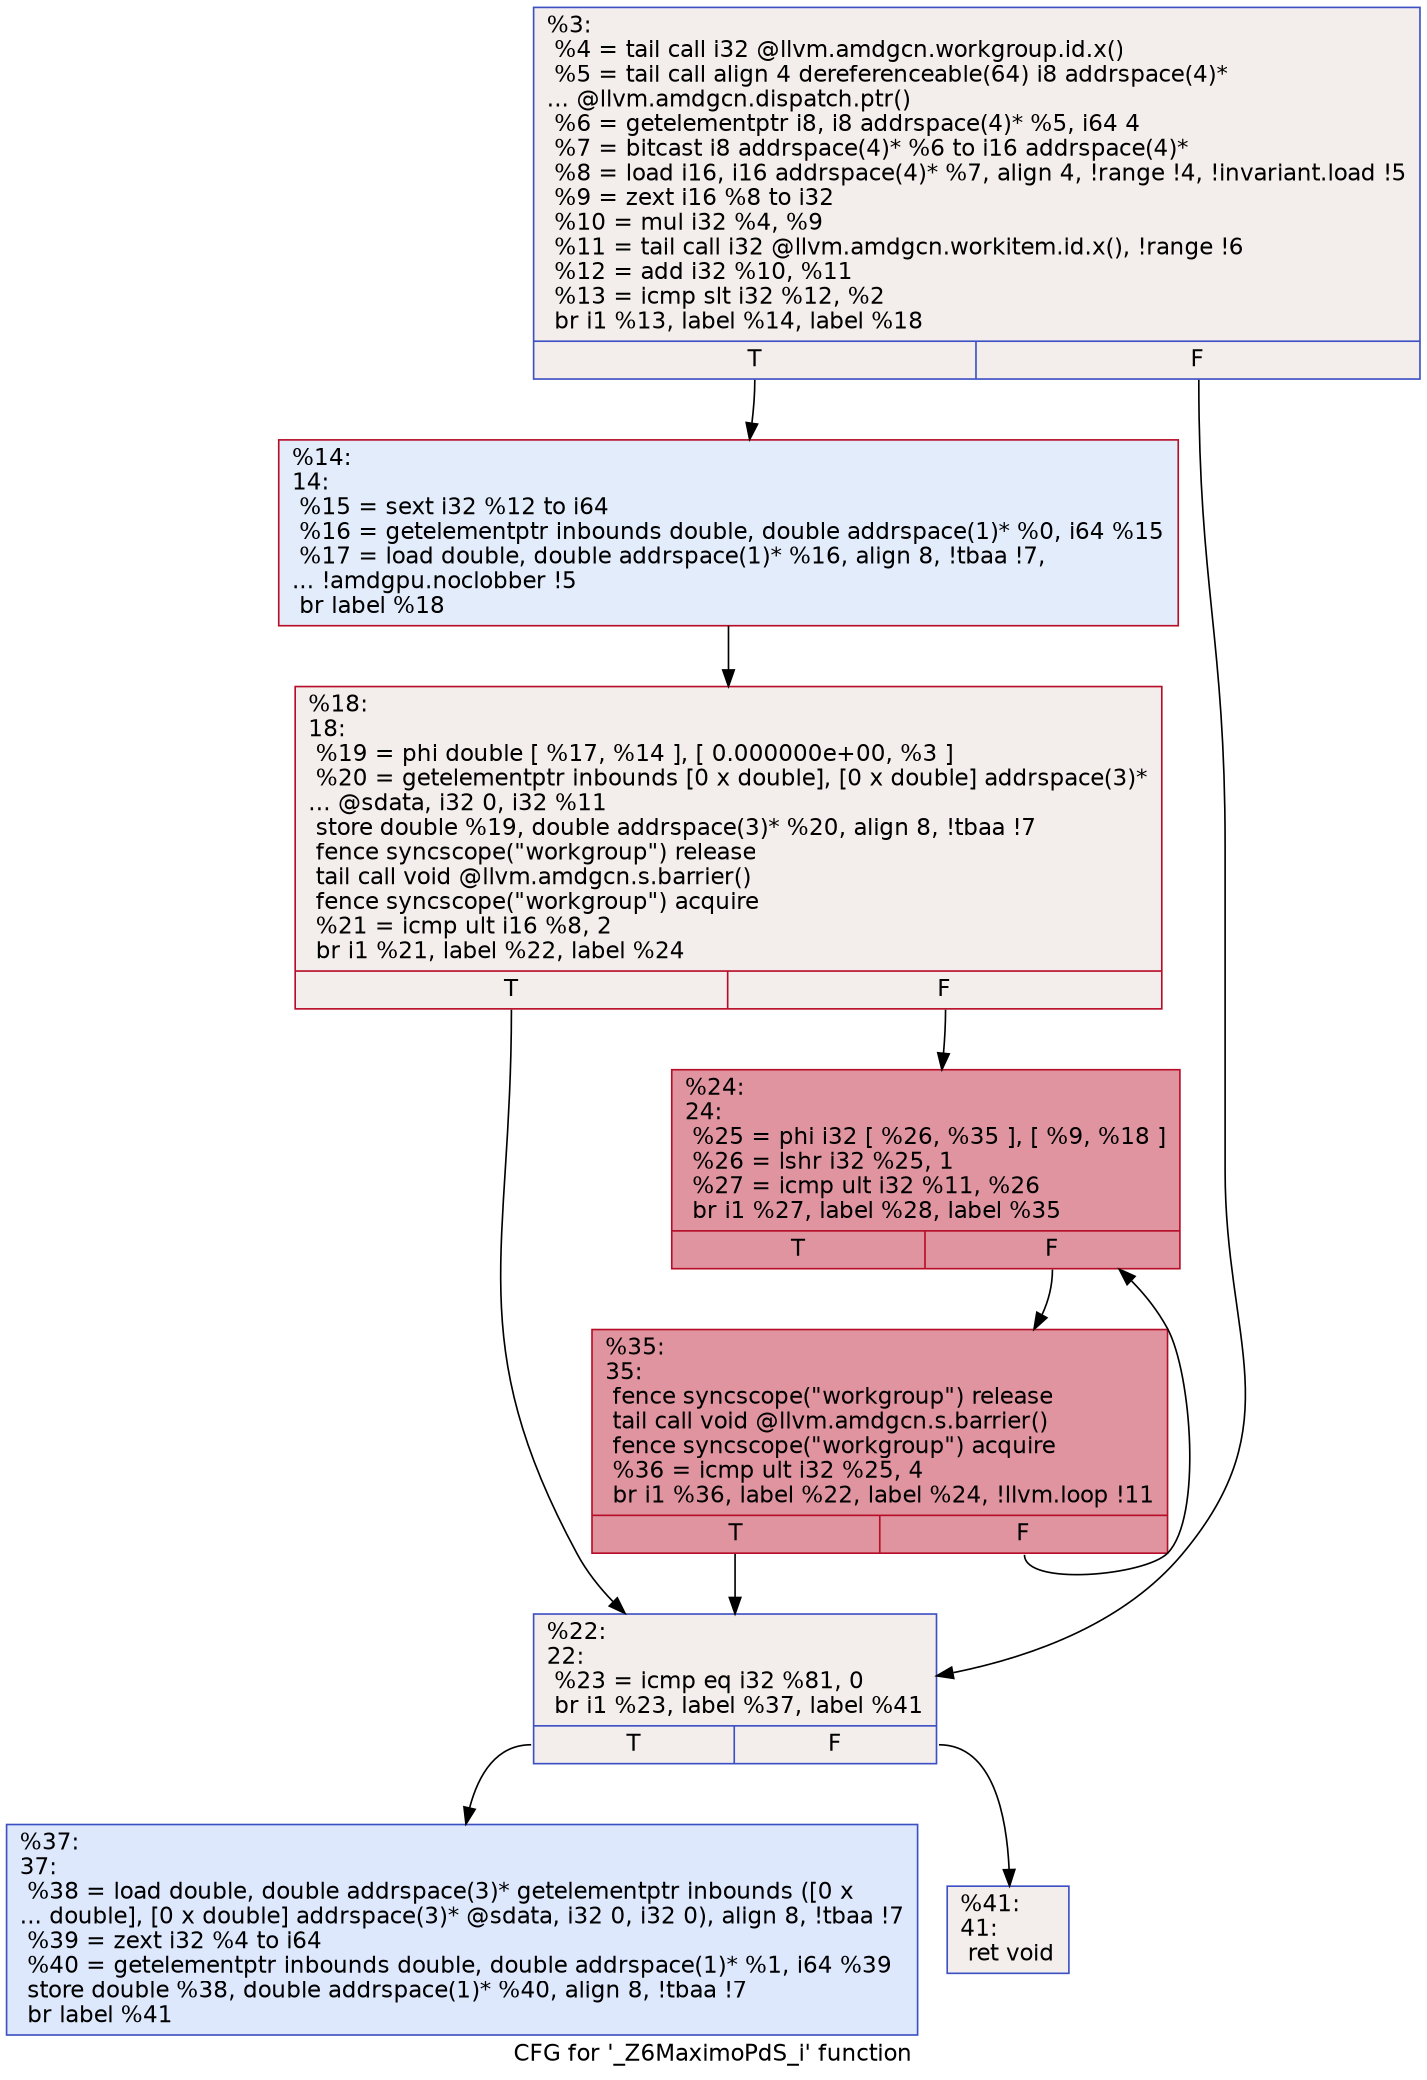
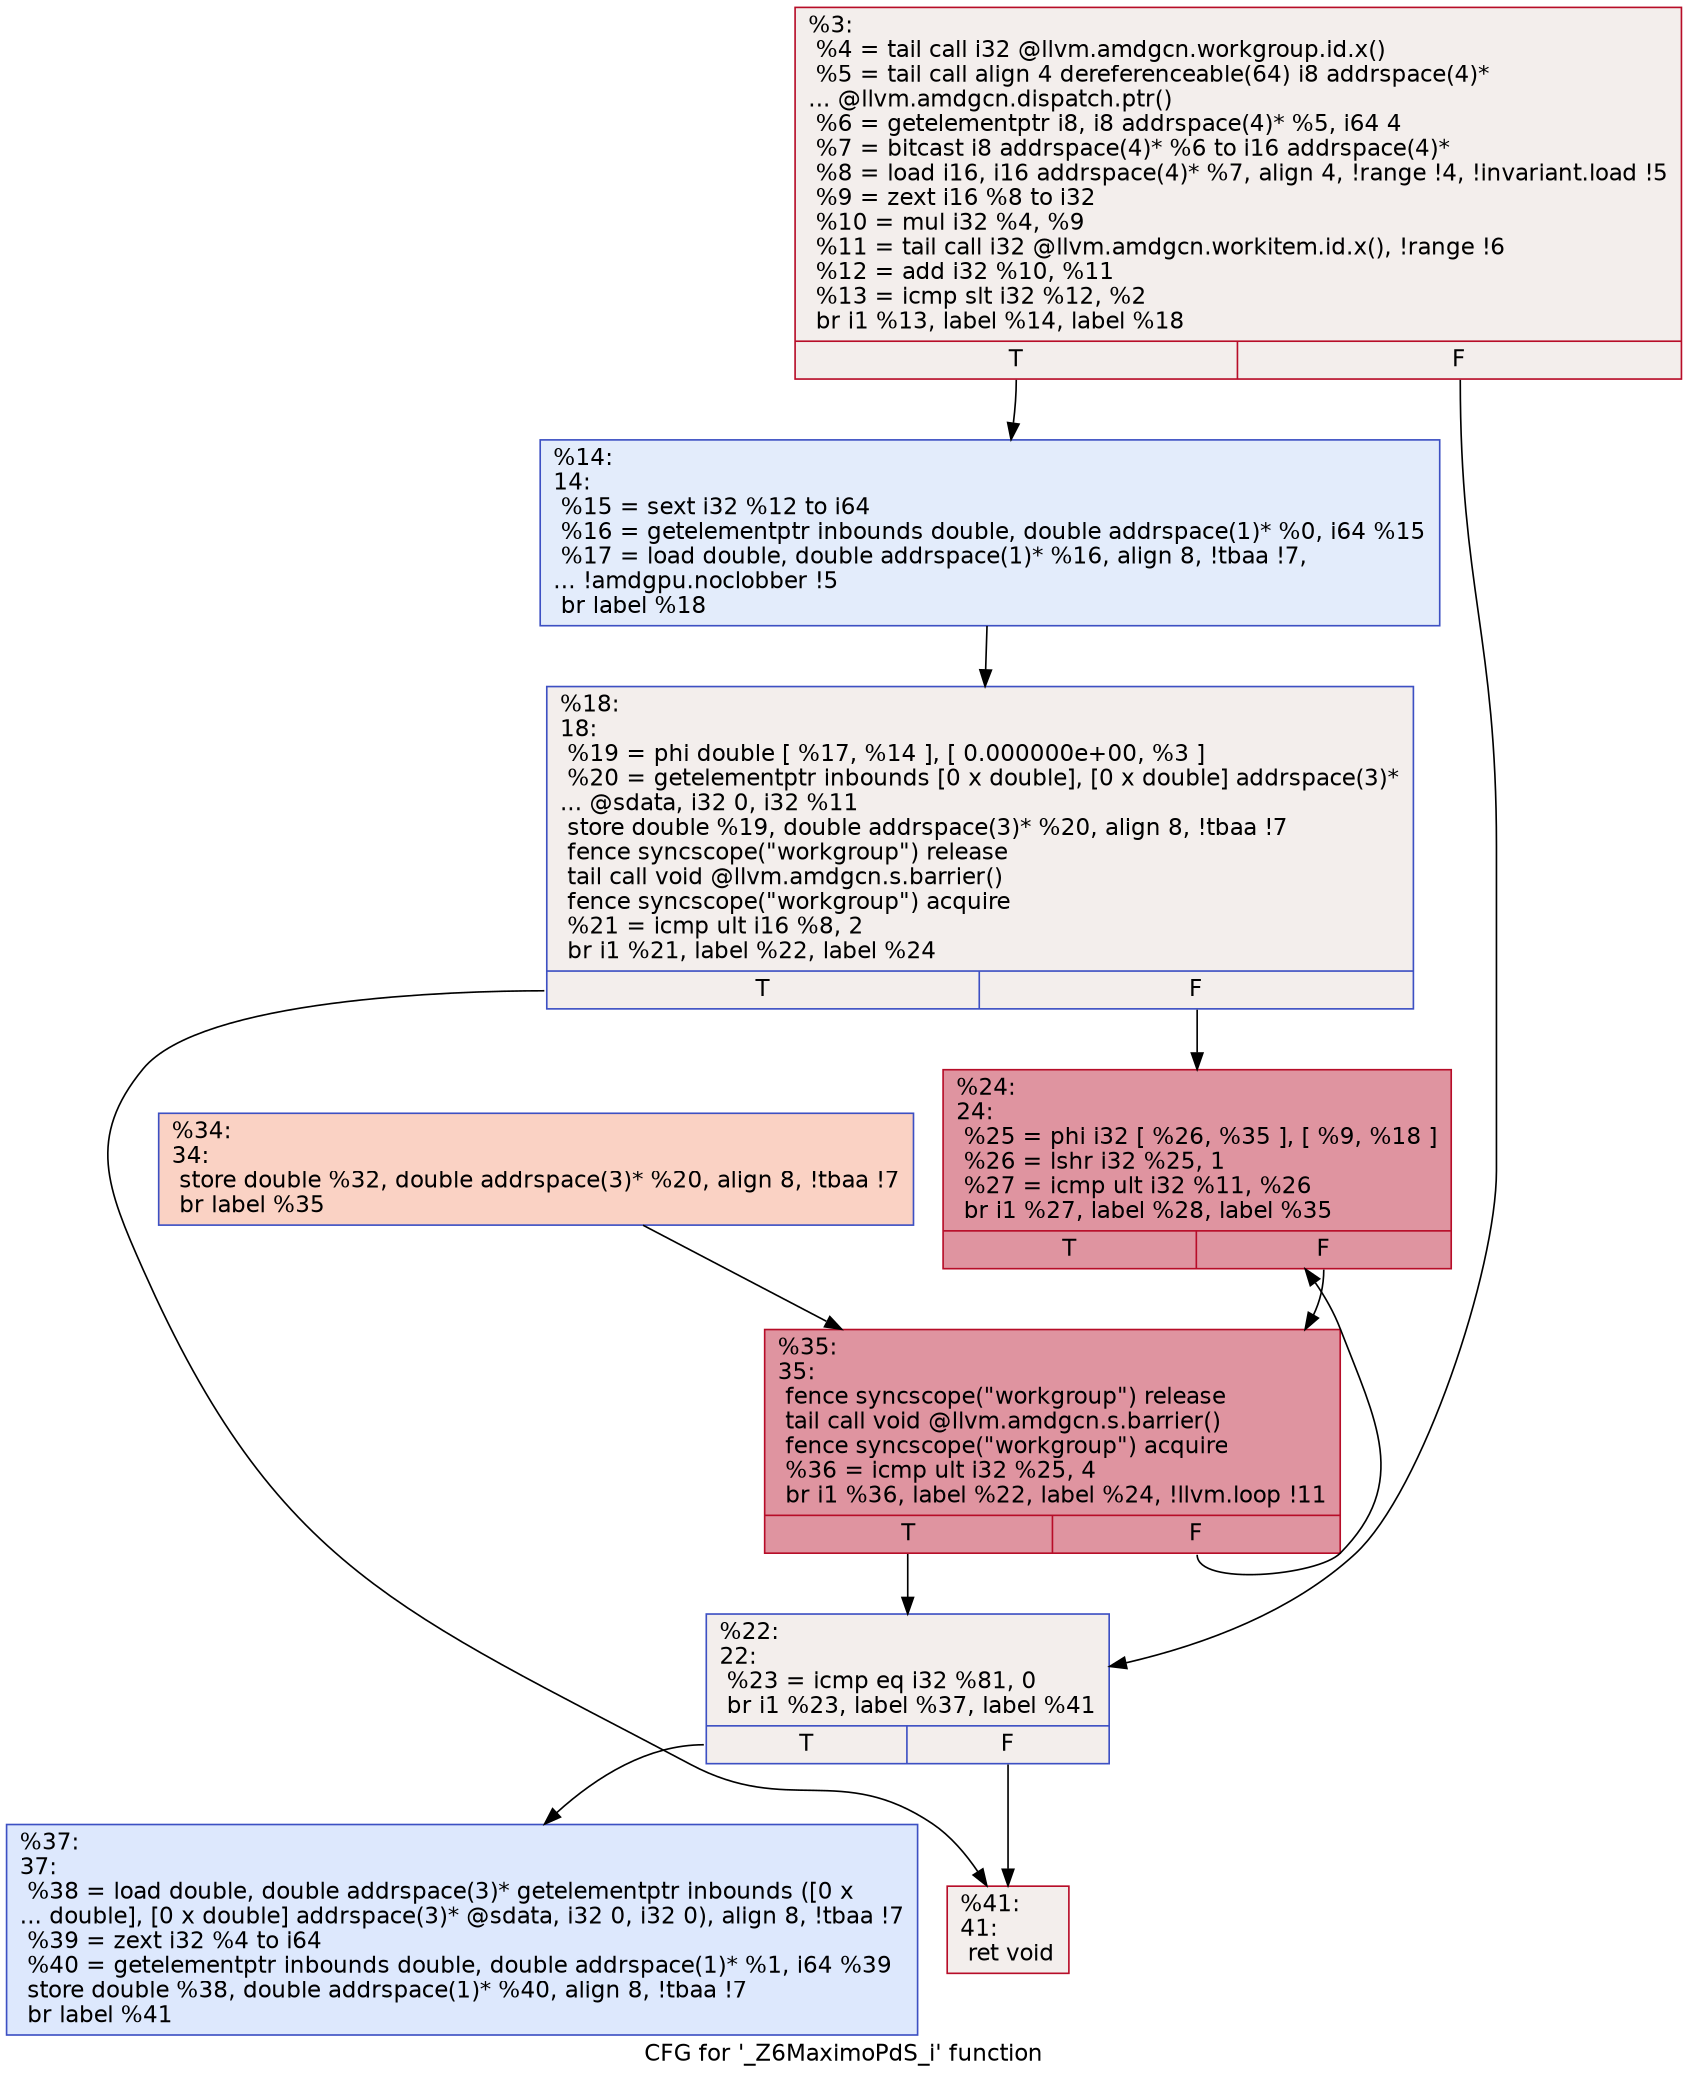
node "%3:": color #3d50c3ff -> #b70d28ff
node "%14:": color #b70d28ff -> #3d50c3ff
node "%18:": color #b70d28ff -> #3d50c3ff
node "%34:": added
edge "%18:" -> "%22:": now "%18:" -> "%41:"
node "%41:": color #3d50c3ff -> #b70d28ff
